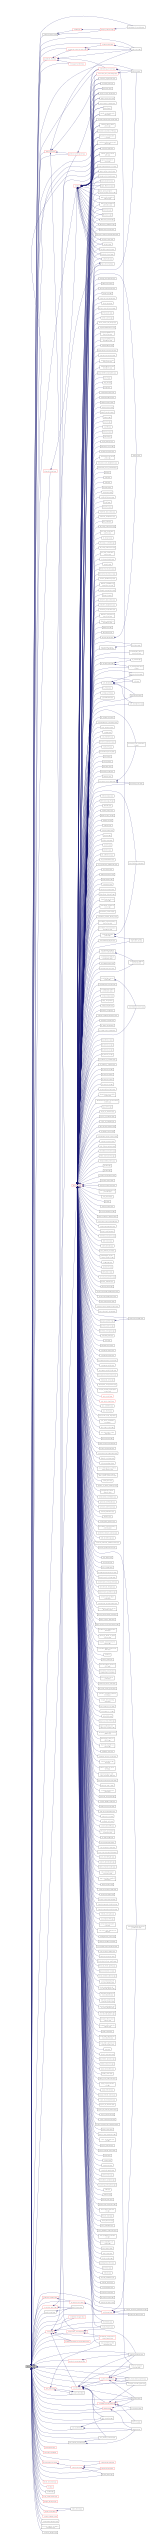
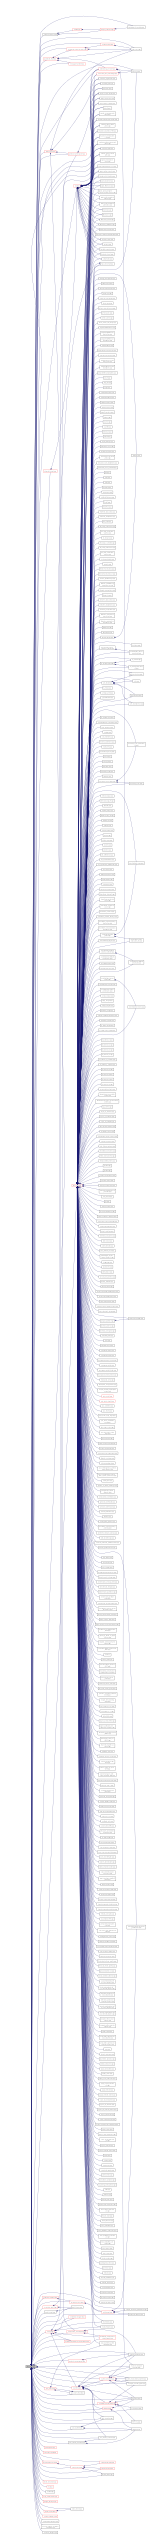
edge "includes.cpp" -> "uninitialized_value _construct_tests.hpp": now "uninitialized_value _construct.cpp" -> "uninitialized_value _construct_tests.hpp"
